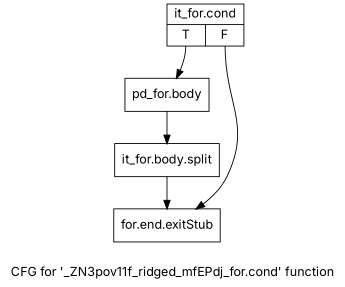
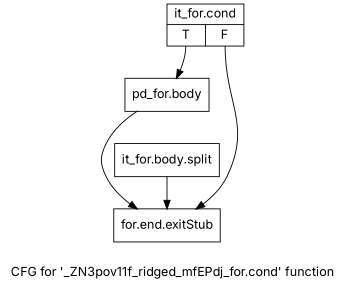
edge "pd_for.body" -> "it_for.body.split": now "pd_for.body" -> "for.end.exitStub"
